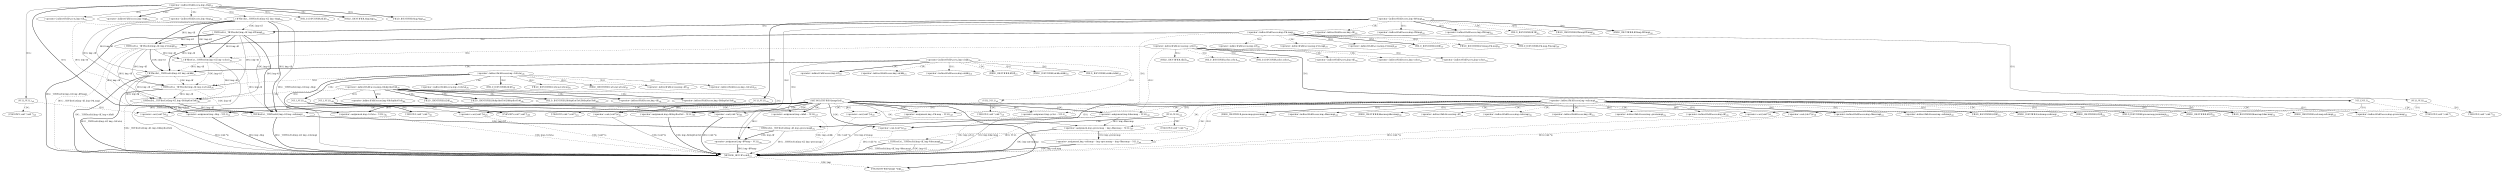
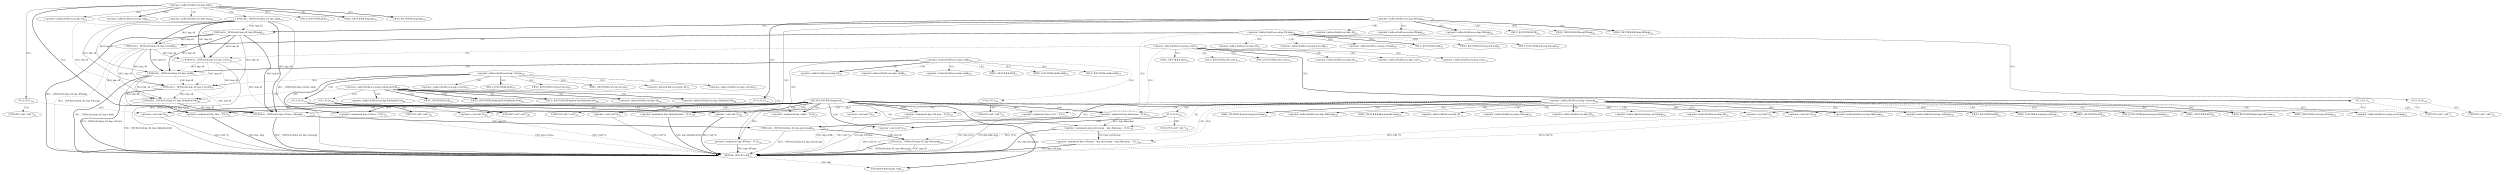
edge "(_TIFFfreeExt,_TIFFfreeExt(img->tif, img->BWmap))" -> "(_TIFFfreeExt,_TIFFfreeExt(img->tif, img->Bitdepth16To8))": removed, label "DDG: img->tif"
edge "(_TIFFfreeExt,_TIFFfreeExt(img->tif, img->greencmap))" -> "(<operator>.assignment,img->BWmap = NULL)": now "(_TIFFfreeExt,_TIFFfreeExt(img->tif, img->greencmap))" -> "(_TIFFfreeExt,_TIFFfreeExt(img->tif, img->bluecmap))"
